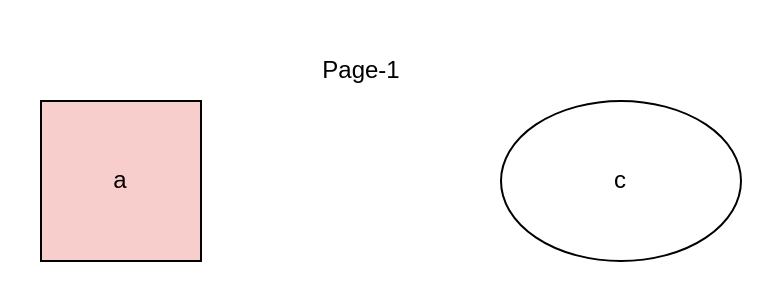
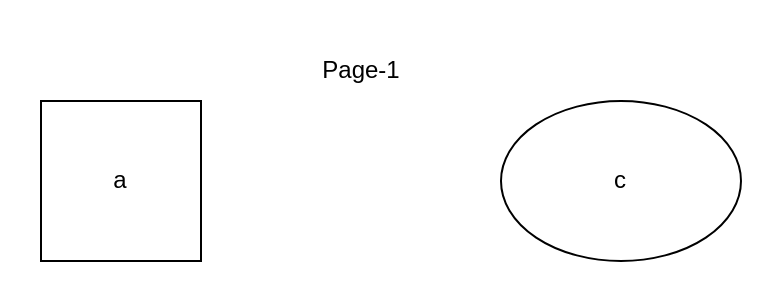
node "a": fillcolor #f8cecc -> #ffffff
